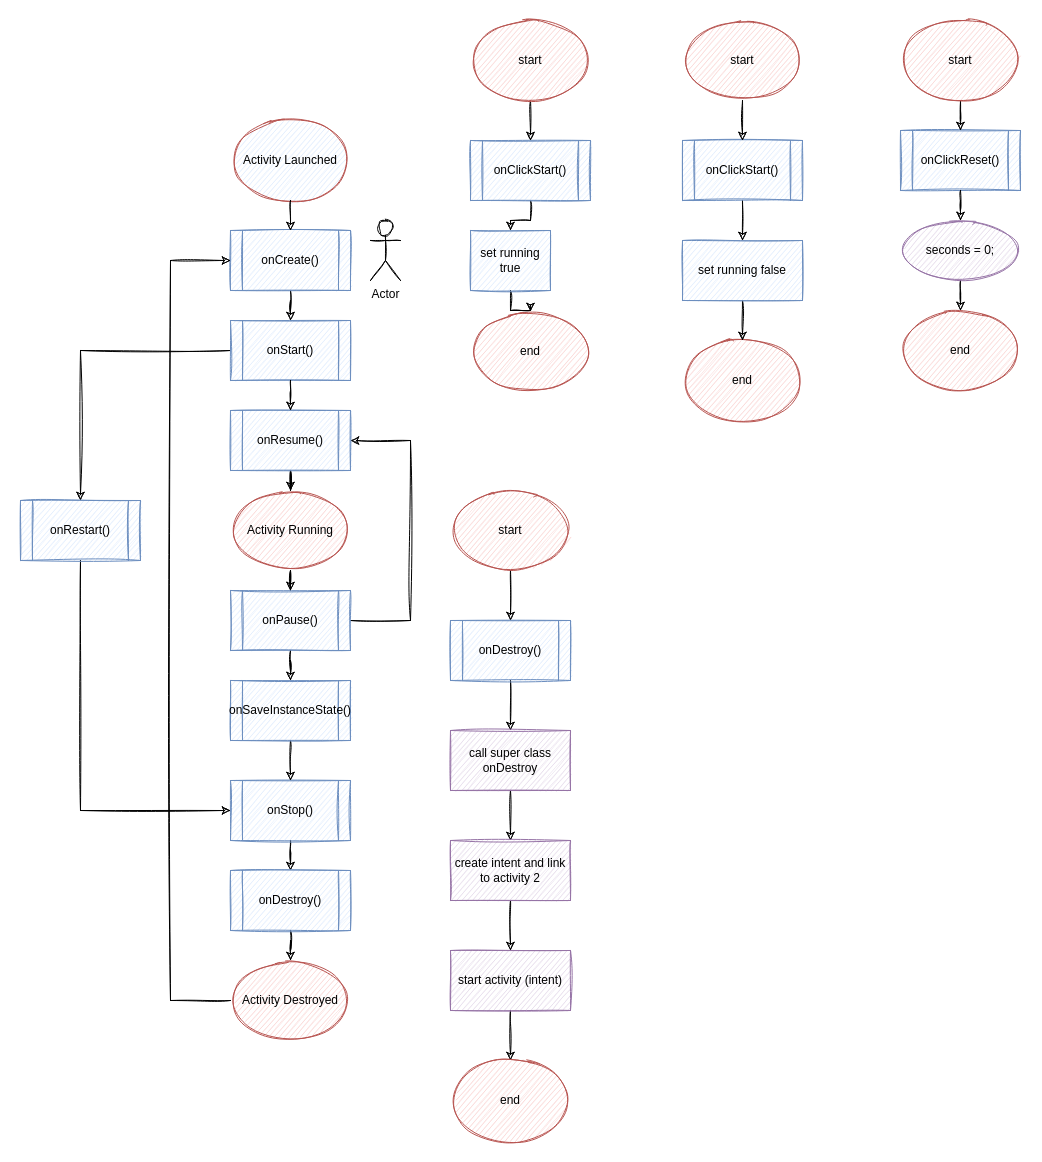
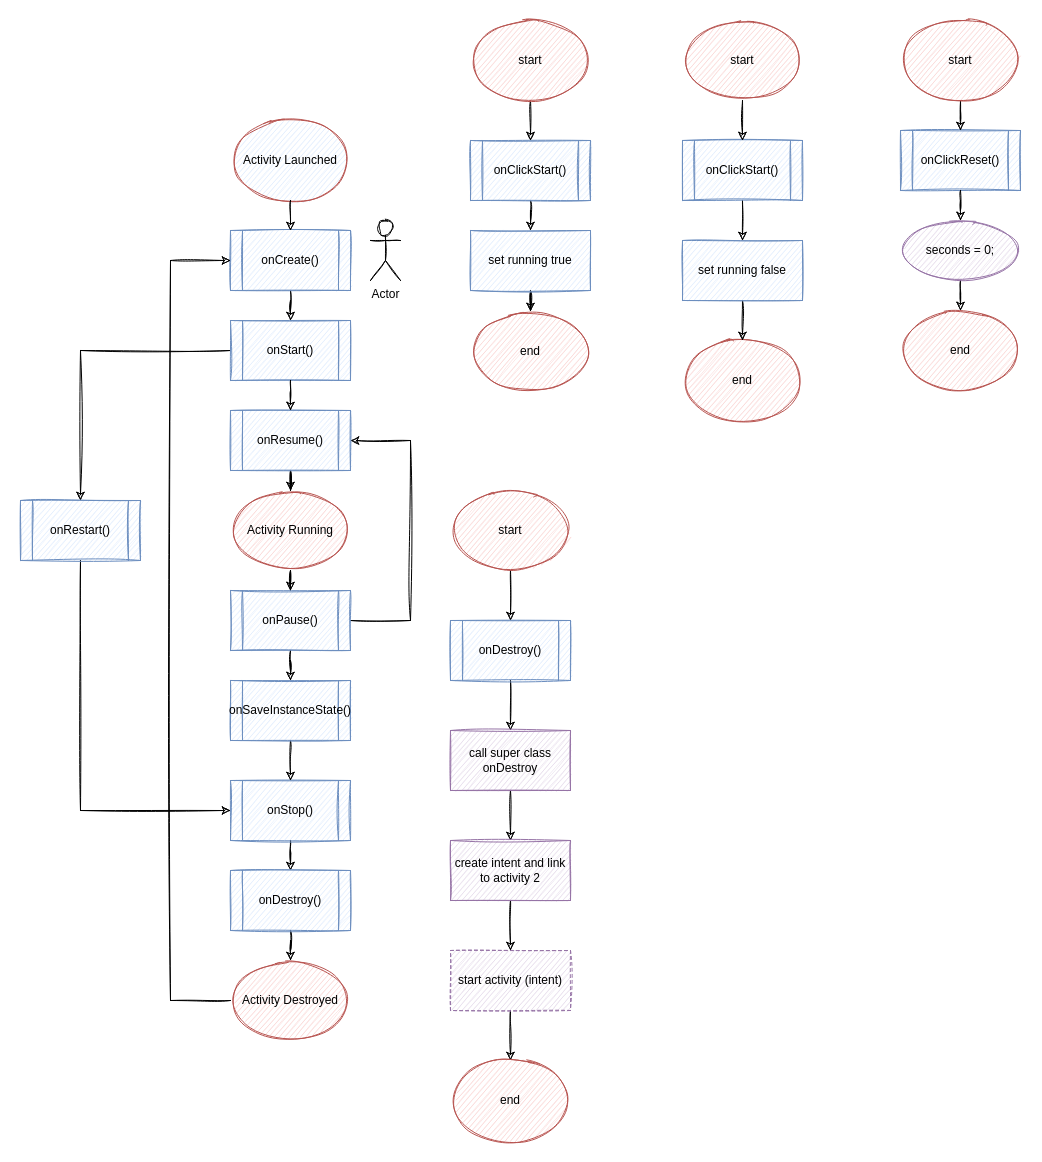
node "set running true": size 80x60 -> 120x60
node "start activity (intent)": style solid -> dashed
